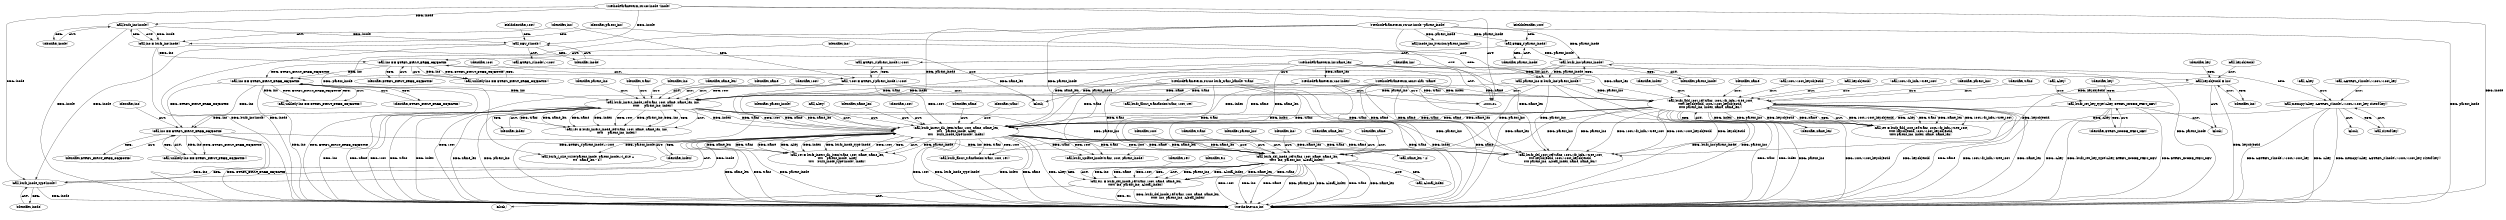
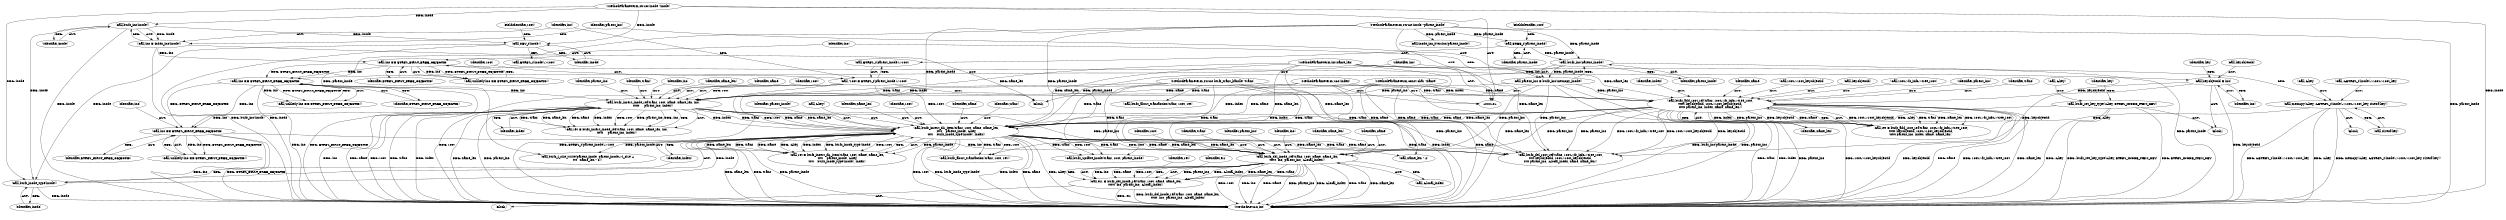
node "(Call,ino = btrfs_ino(inode))": label "(Call,ino = btrfs_ino(inode))" -> "(Call,ino = index_ino(inode))"
edge "(Call,KEY_I(inode))" -> "(Call,BTRFS_I(inode)->root)": label "AST: " -> "KEY: "
edge "(Call,btrfs_ino(inode))" -> "(Call,btrfs_inode_type(inode))": added, label "DDG: inode"
edge "(MethodParameterIn,int name_len)" -> "(MethodParameterIn,u64 index)": now "(MethodParameterIn,int name_len)" -> "(Call,name_len * 2)"
node "(Call,parent_ino = btrfs_ino(parent_inode))": label "(Call,parent_ino = btrfs_ino(parent_inode))" -> "(Call,parent_ino = btrfs_ino(memcpy_inode))"
node "(Identifier,BTRFS_INODE_ITEM_KEY)": removed
